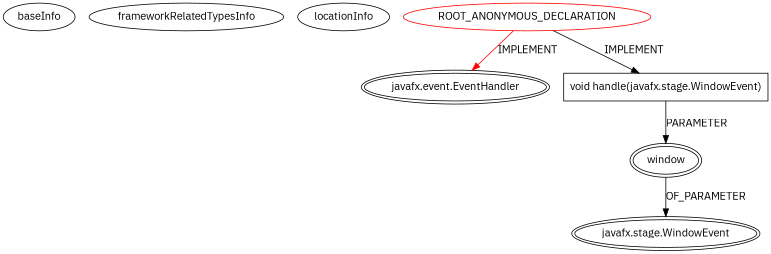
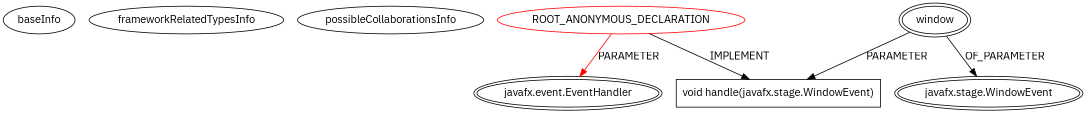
node "locationInfo": removed
node "possibleCollaborationsInfo": added
edge "ROOT_ANONYMOUS_DECLARATION" -> "javafx.event.EventHandler": label "IMPLEMENT" -> "PARAMETER"
edge "void handle(javafx.stage.WindowEvent)" -> "window": reversed
